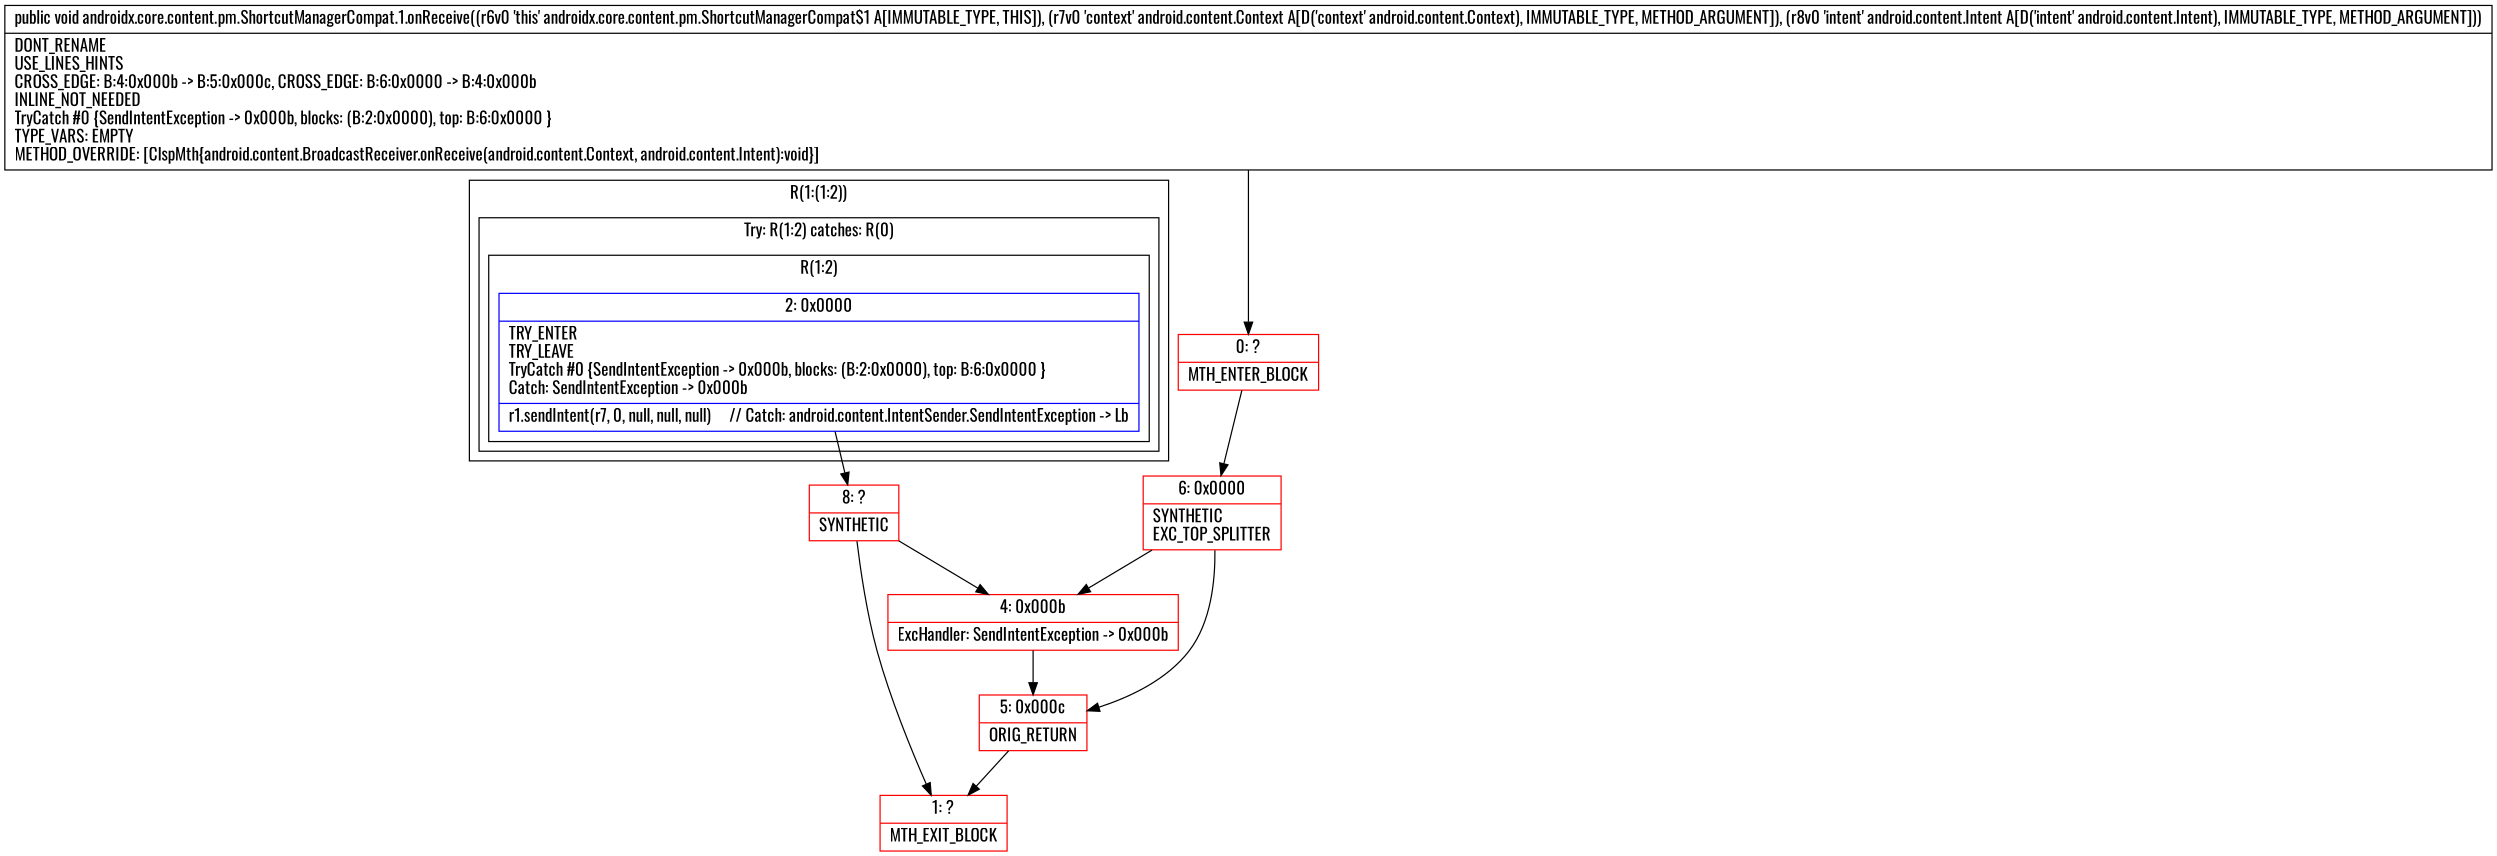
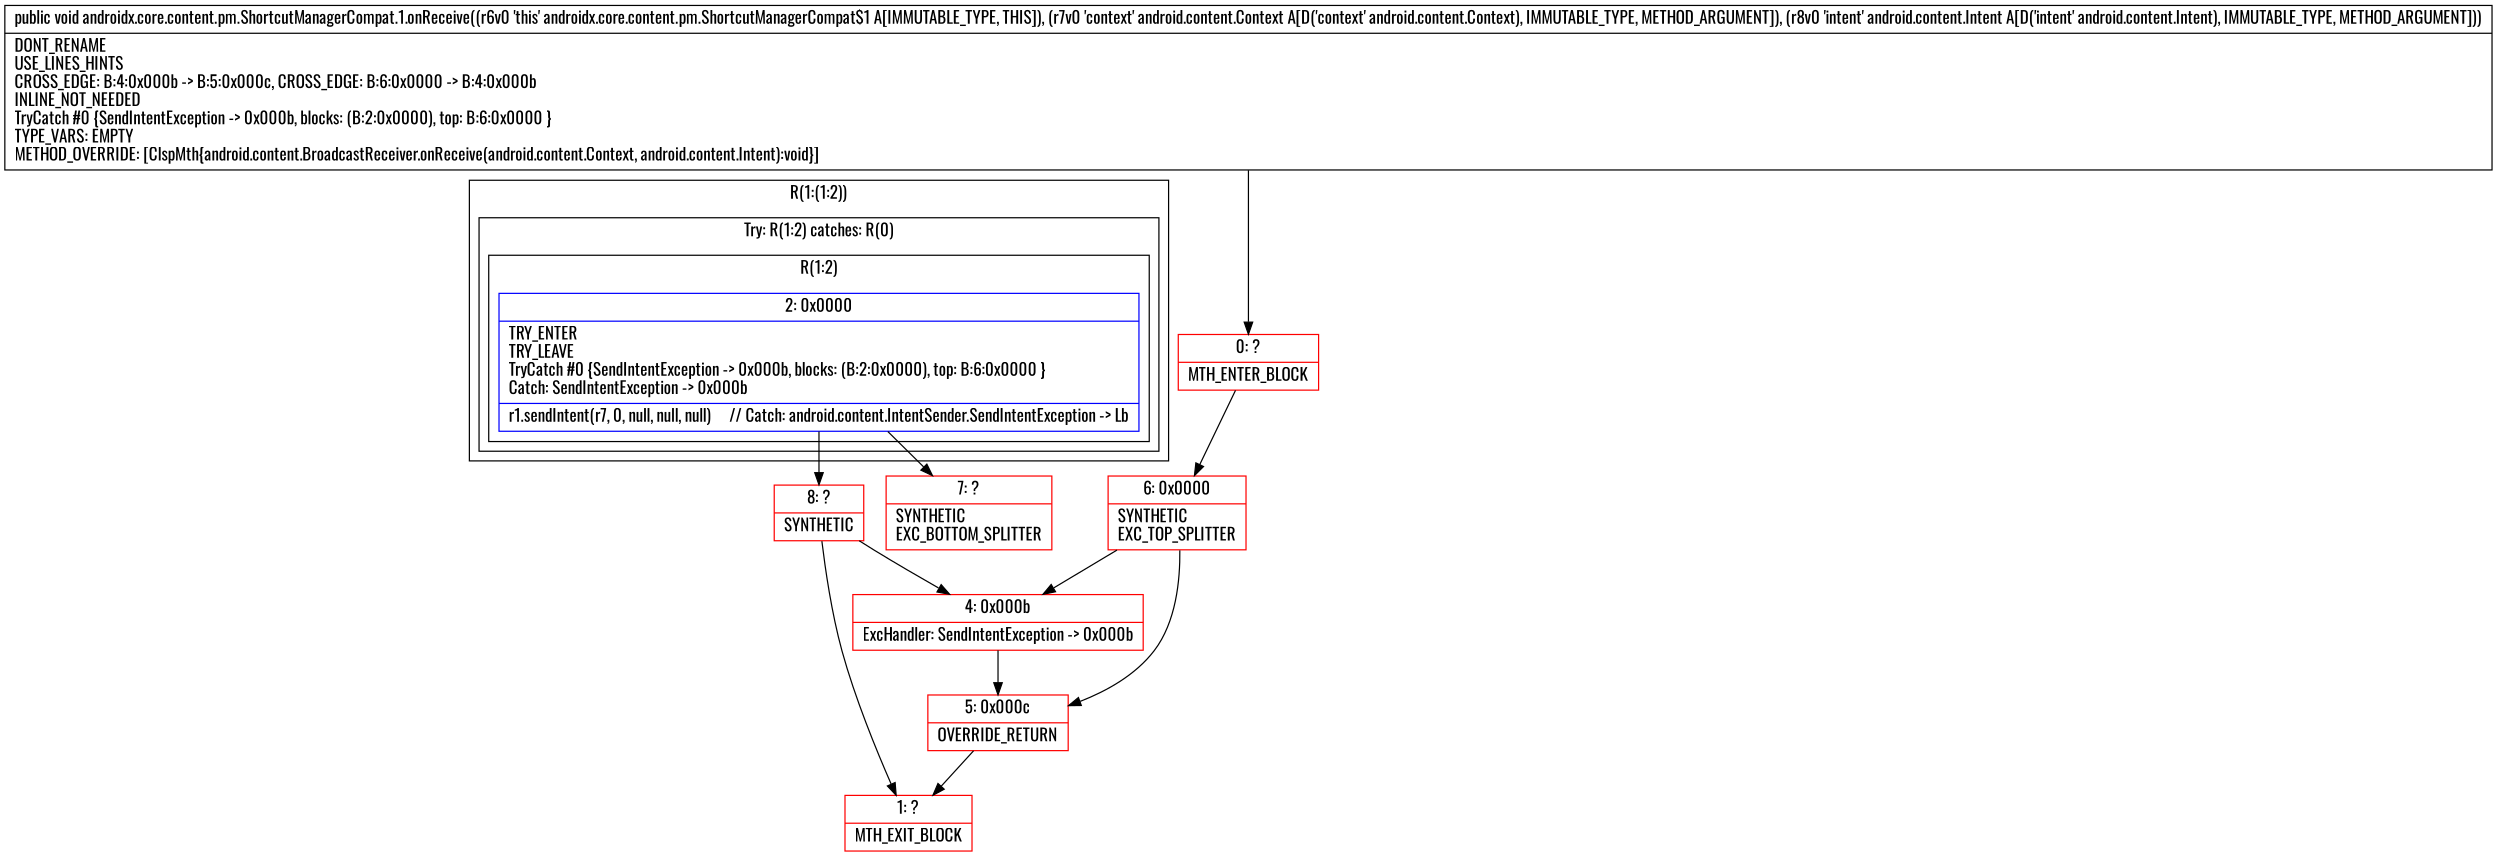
node "7: ?": added
node "5: 0x000c": text "ORIG_RETURN" -> "OVERRIDE_RETURN"
